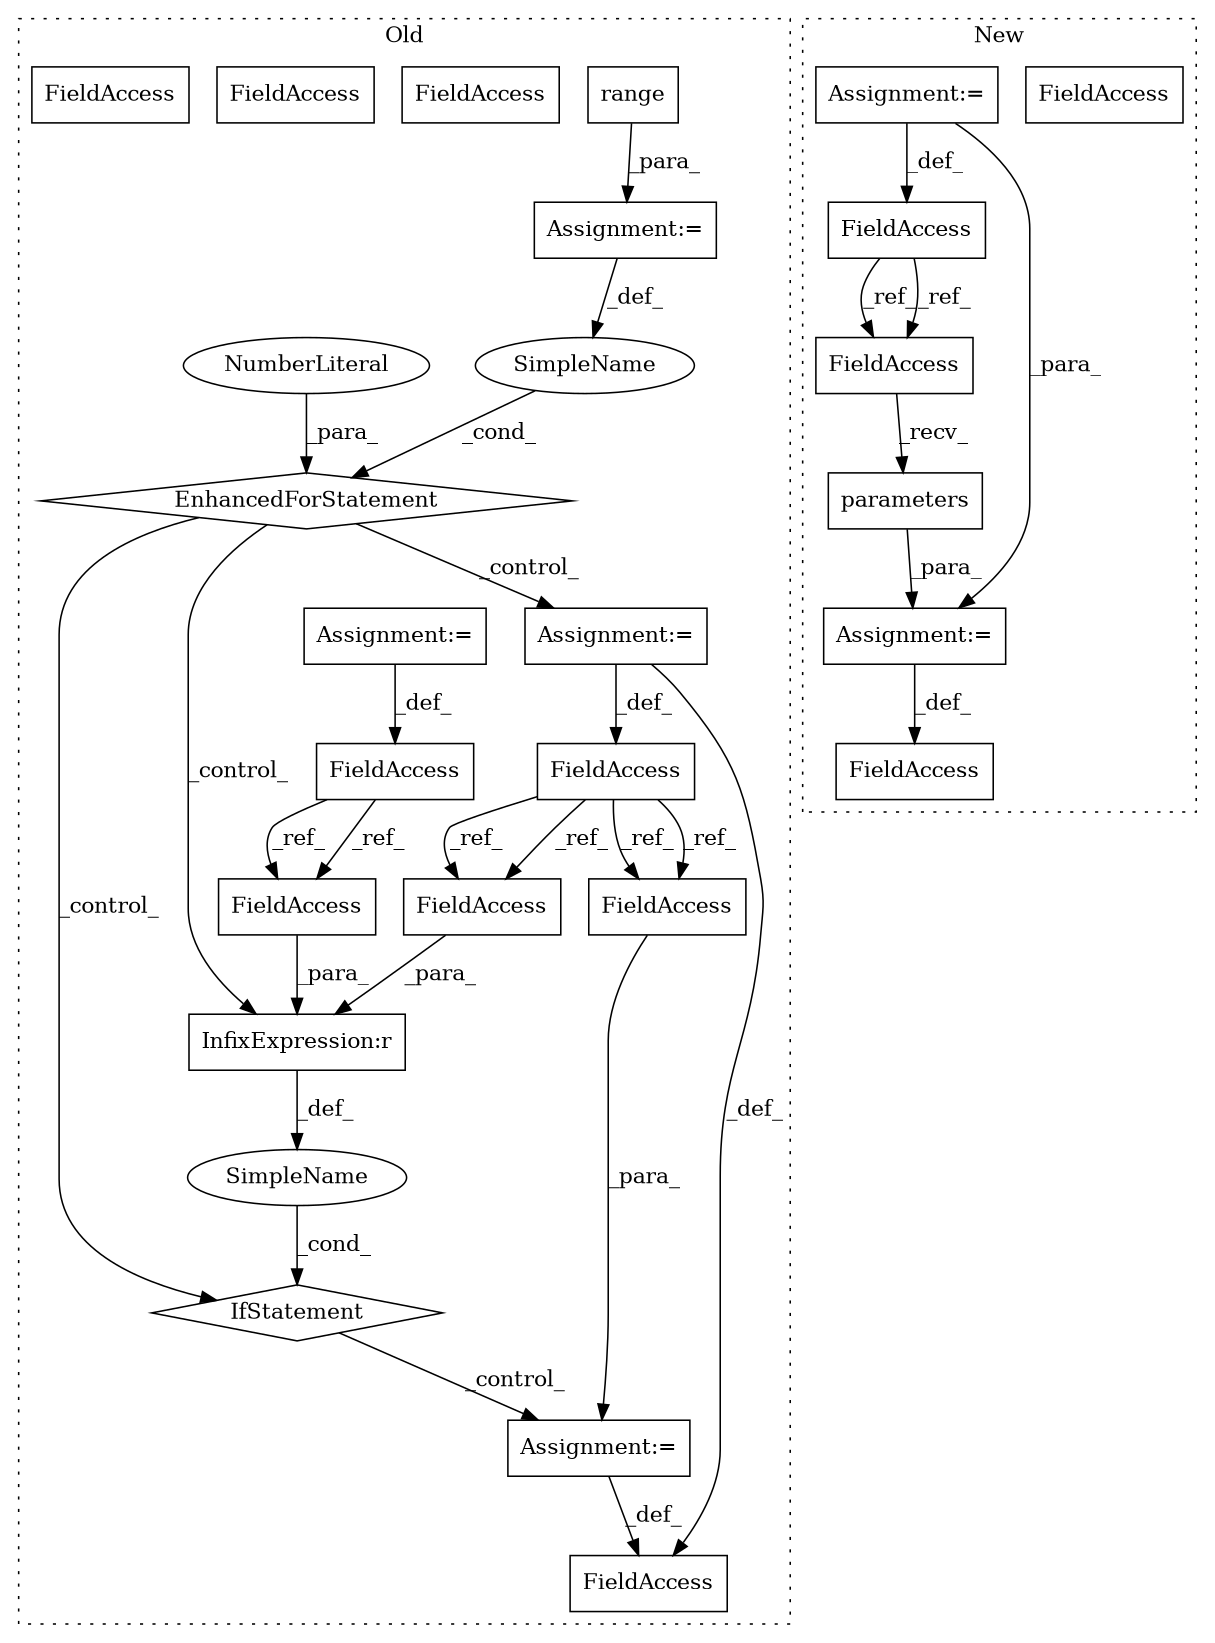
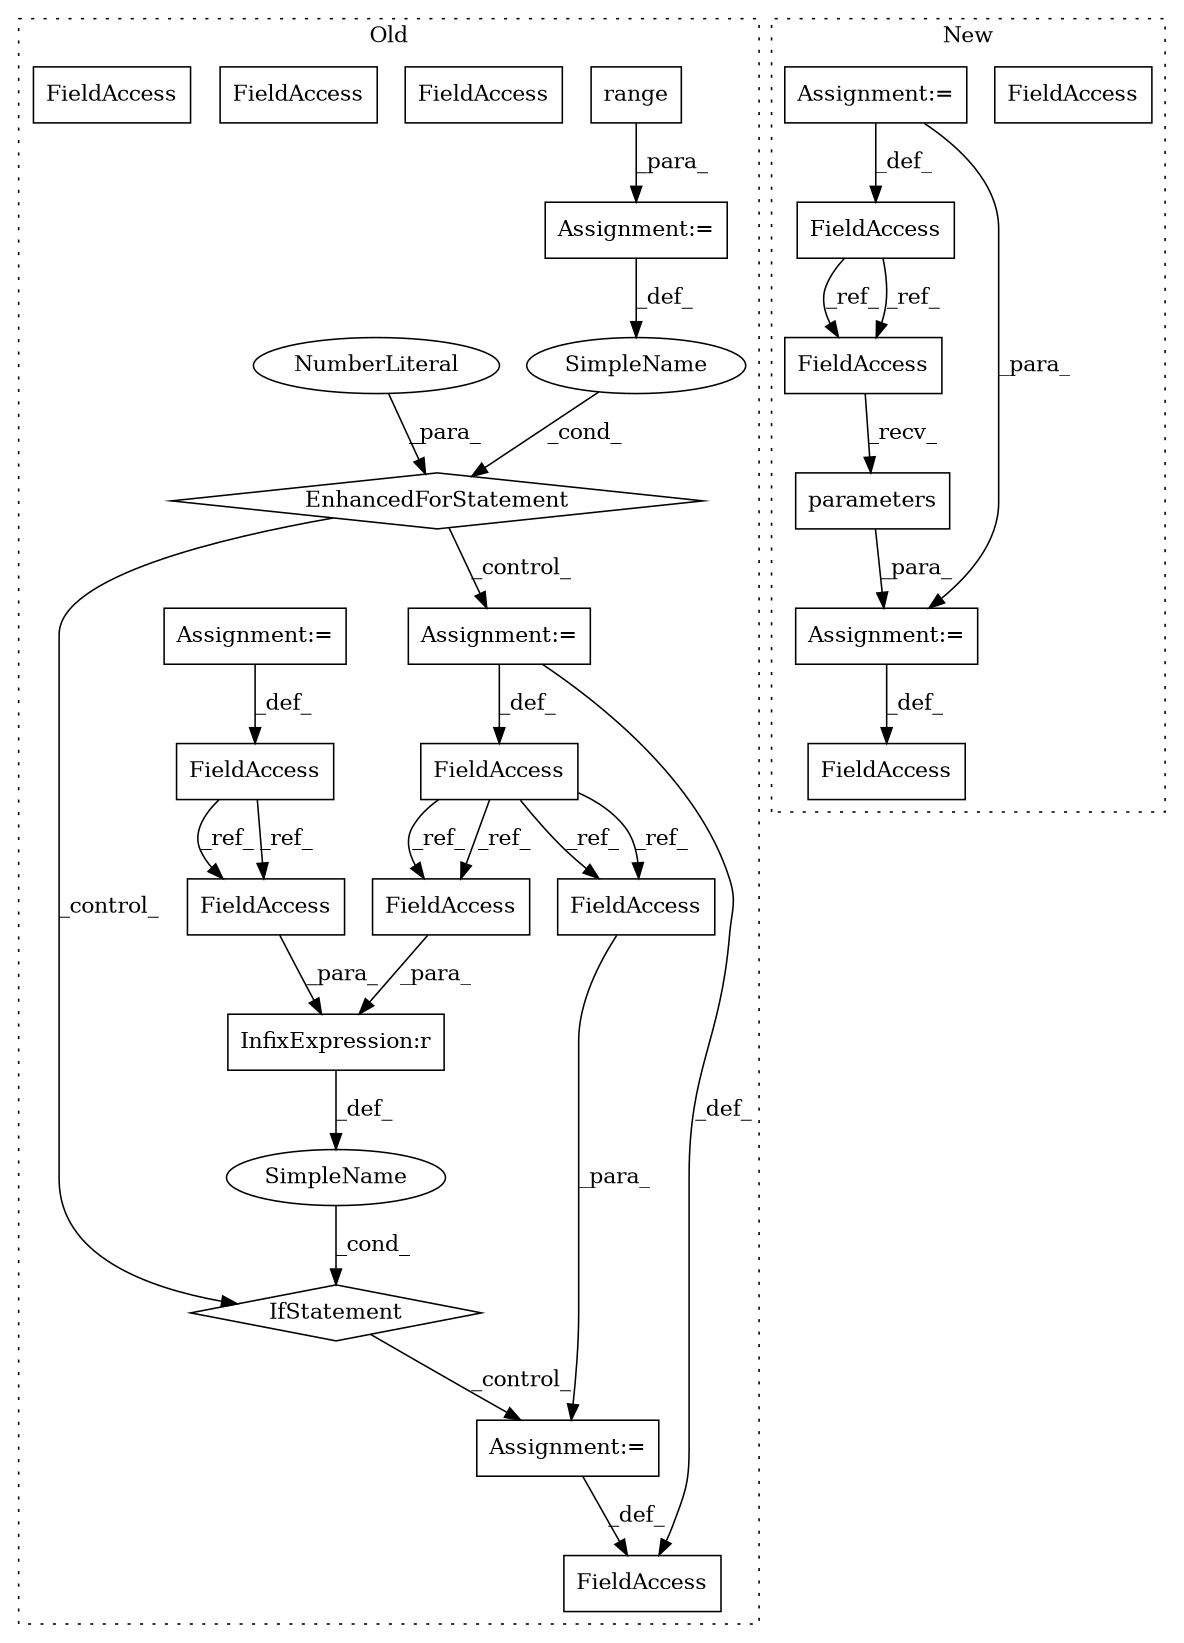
edge "EnhancedForStatement" -> "InfixExpression:r": removed, label "_control_"
